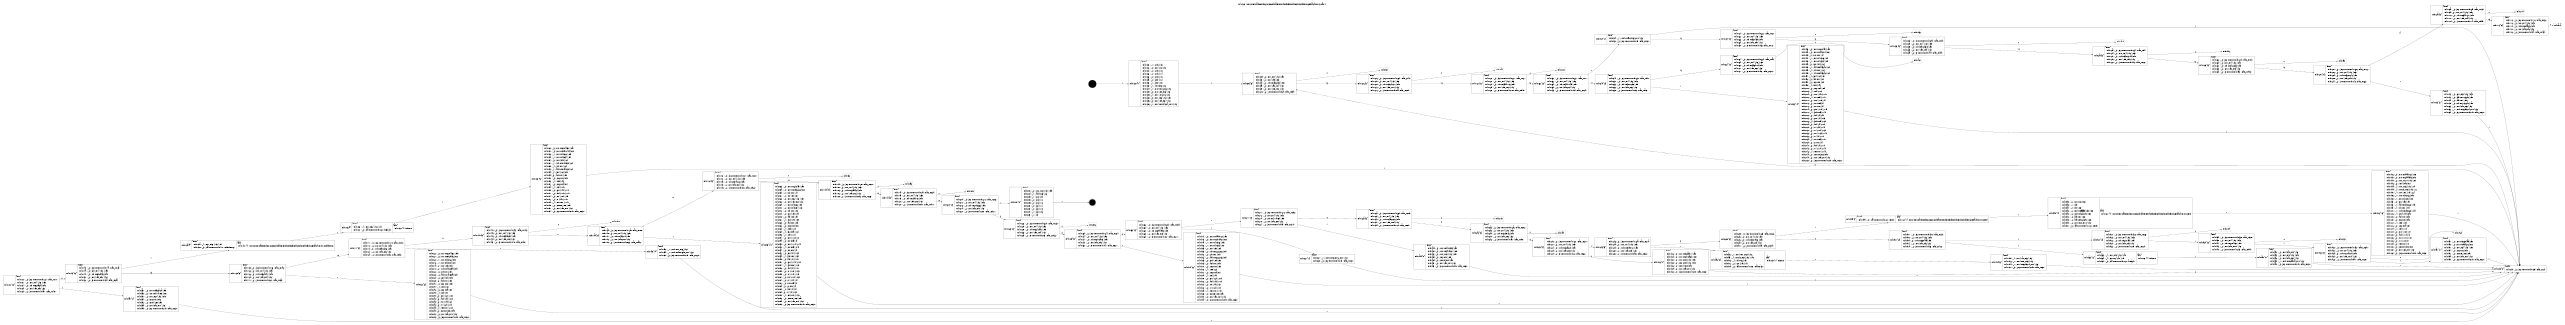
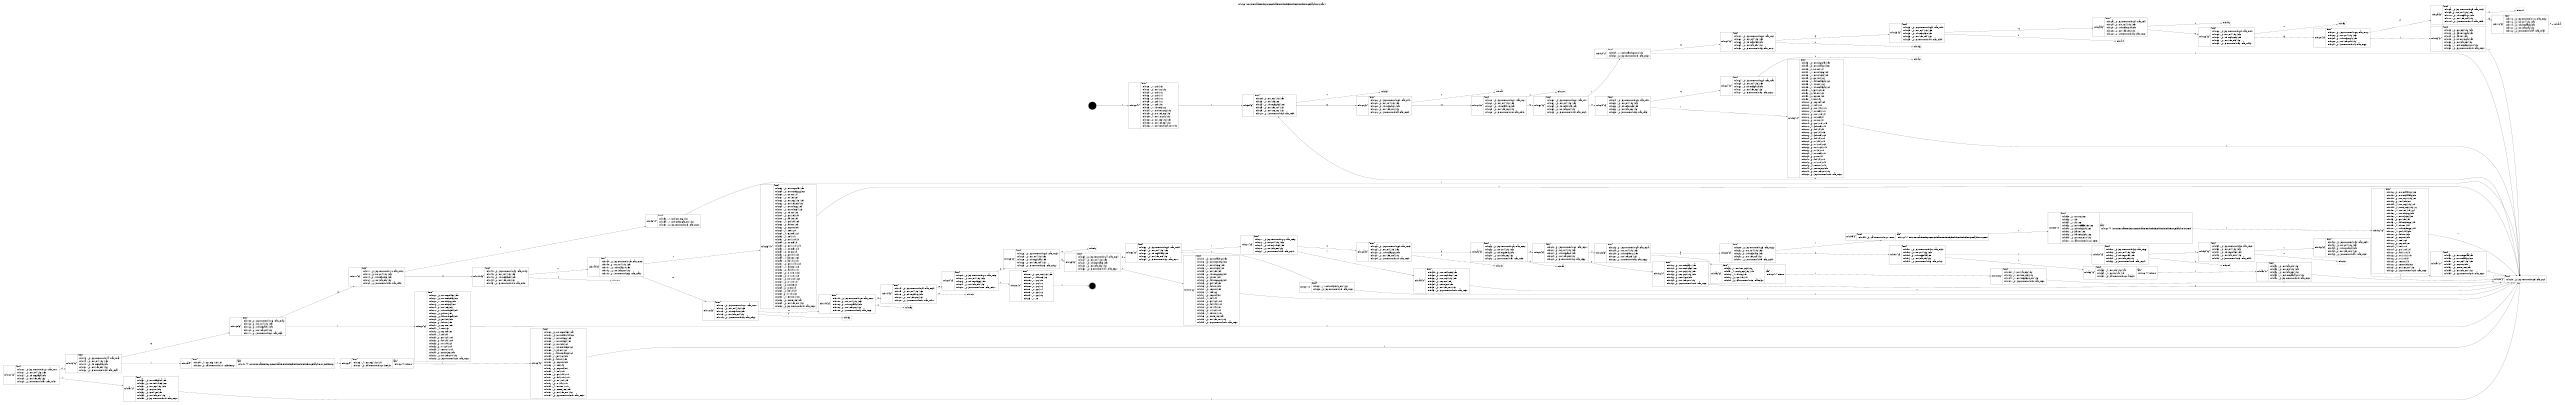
node "0x40196b": removed
